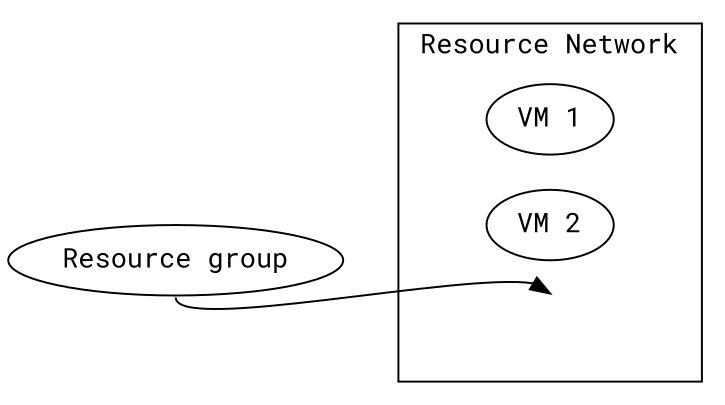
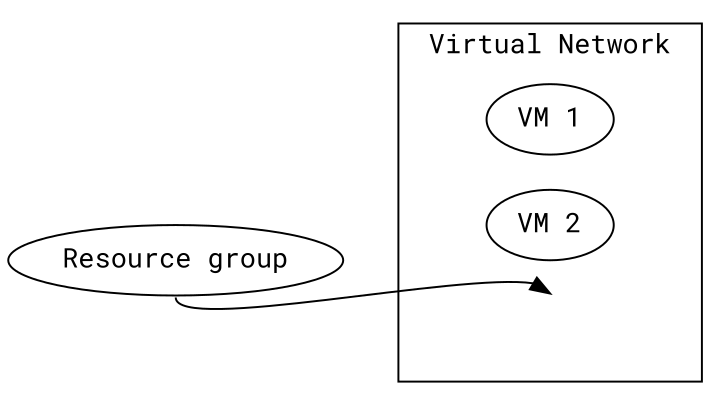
cluster "Resource Network": label "Resource Network" -> "Virtual Network"
